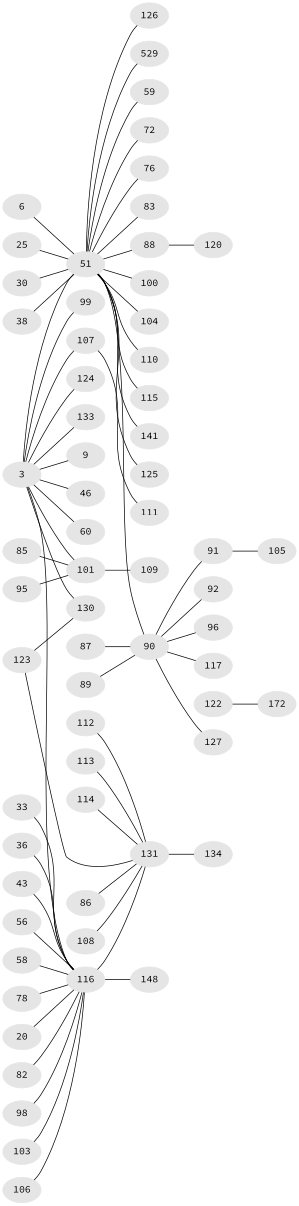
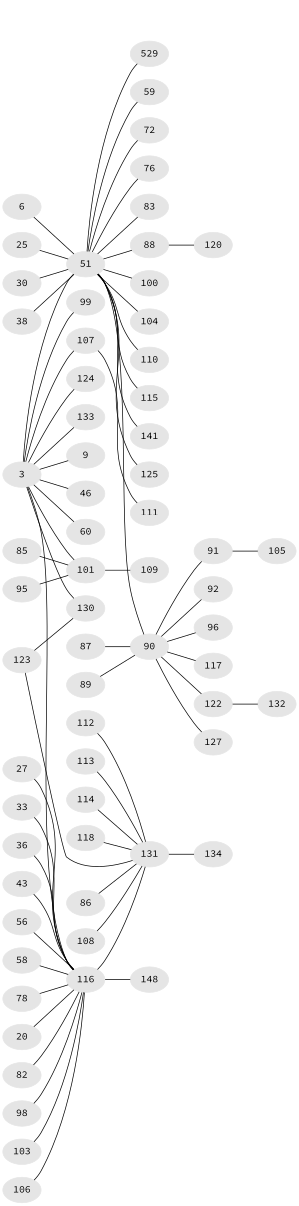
node "126": removed
edge "90" -- "122": added
node "172": label "172" -> "132"
node "27": added
node "118": added
